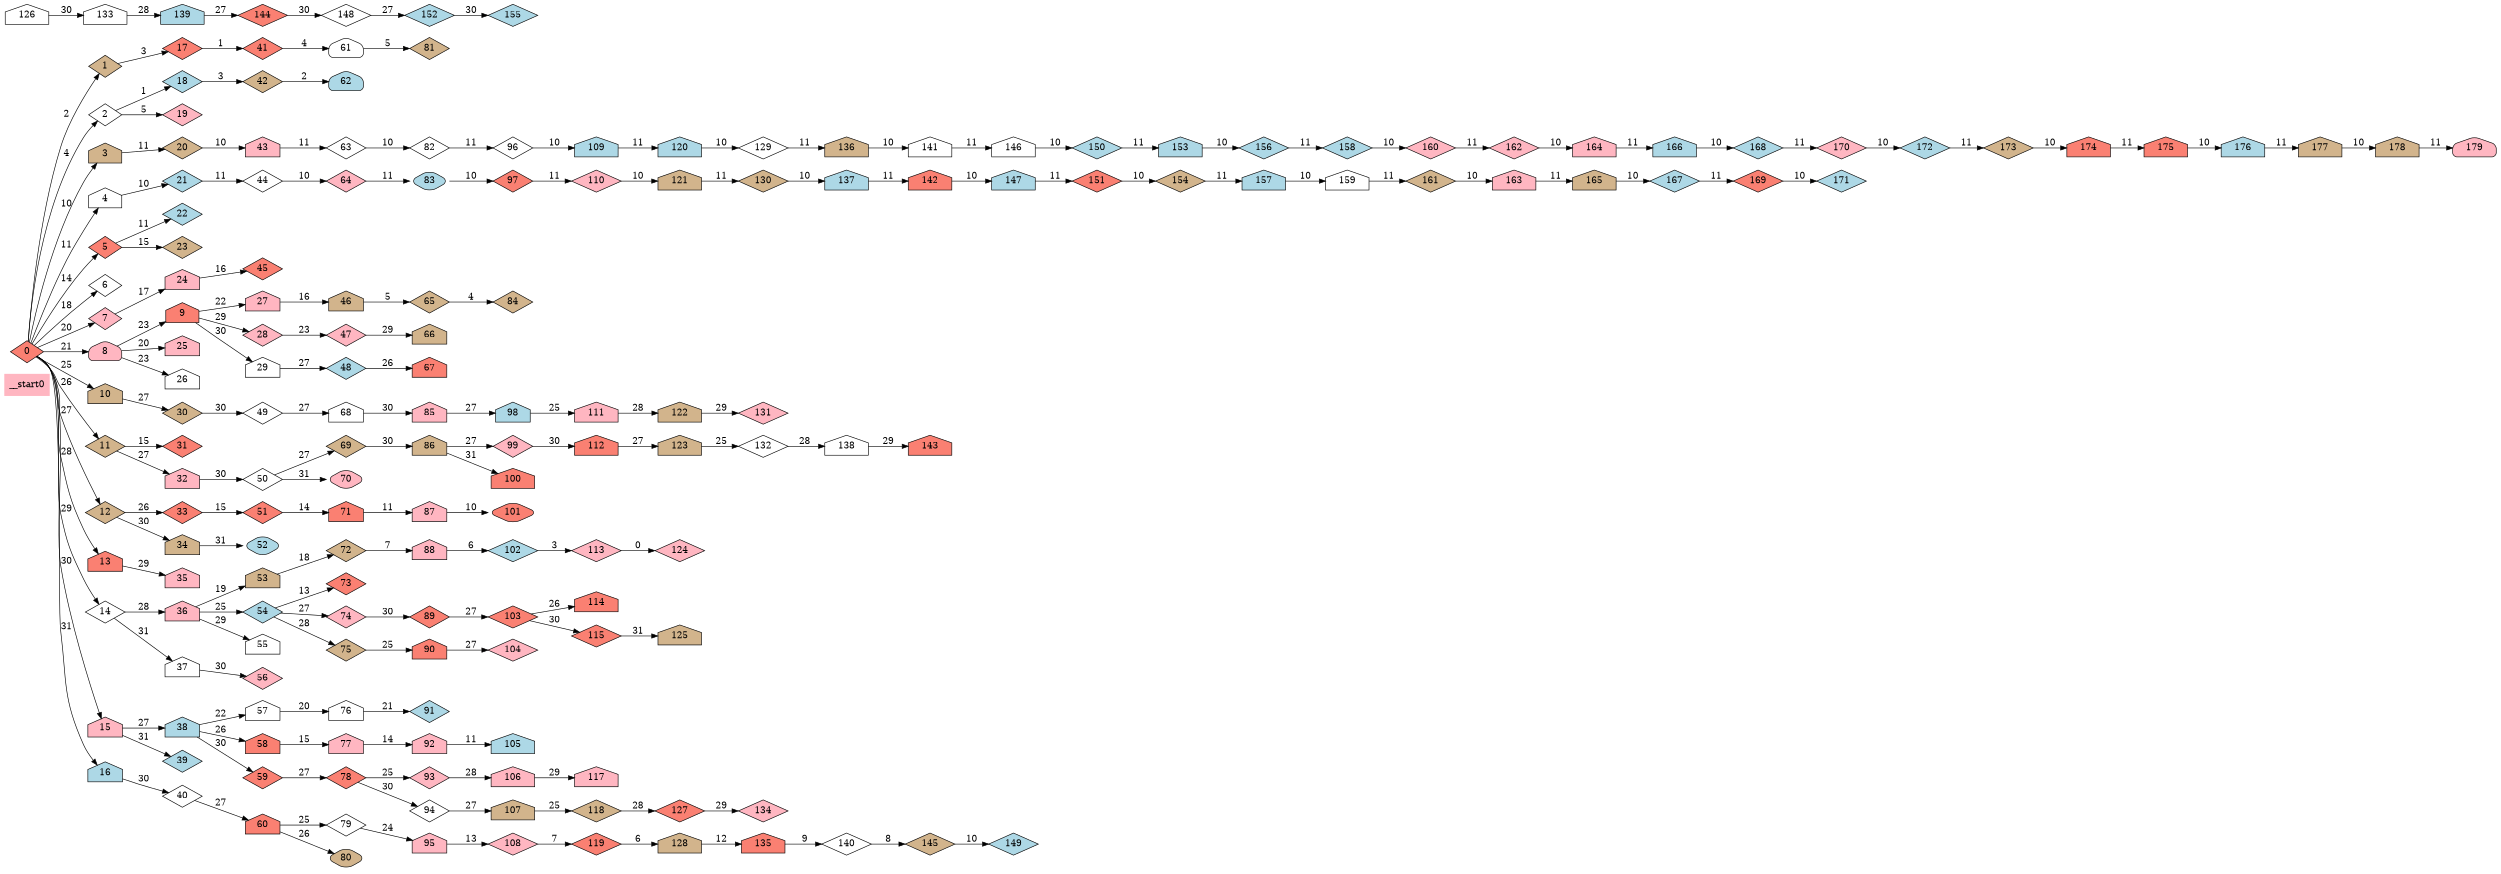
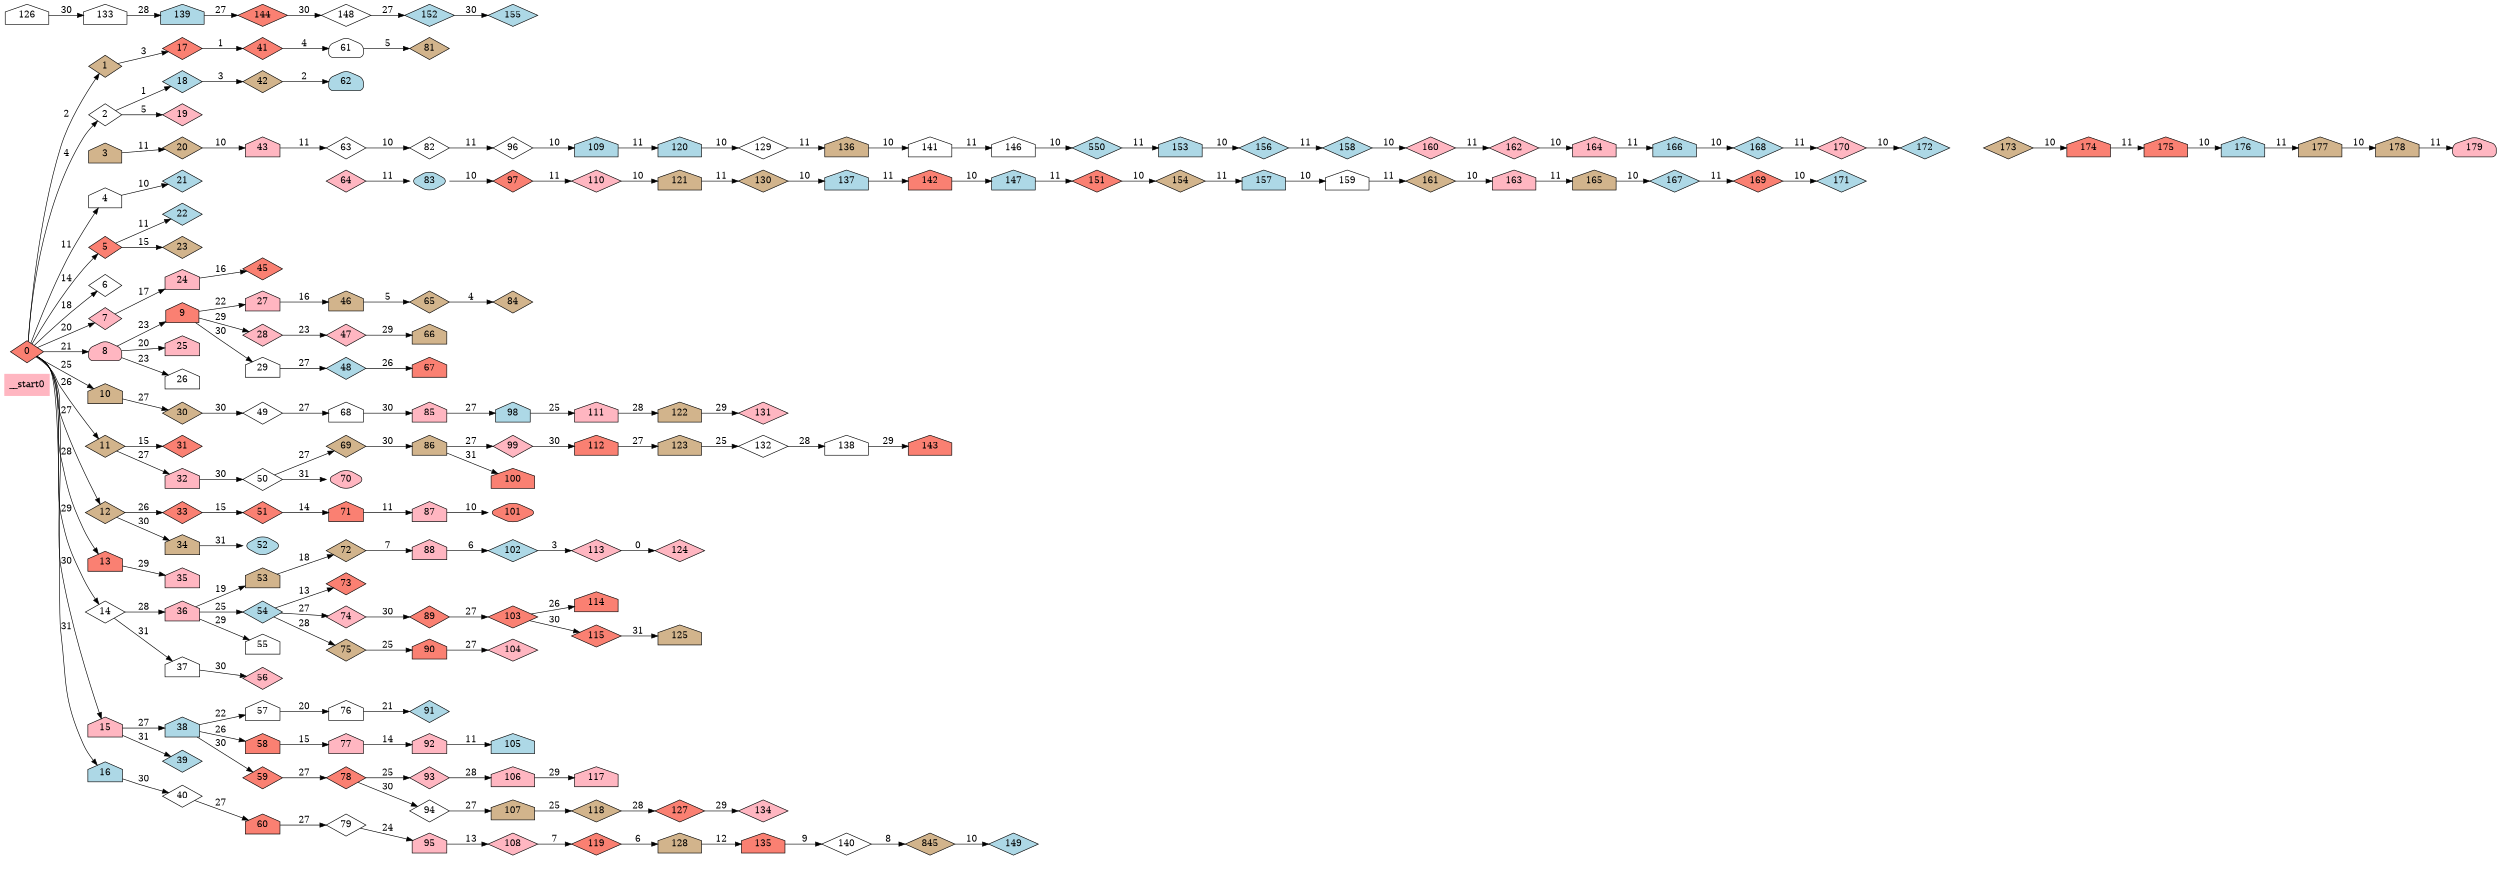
node "150": label "150" -> "550"
edge "172" -> "173": removed, label "11"
node "44": removed
edge "0" -> "3": removed, label "10"
edge "60" -> "79": label "25" -> "27"
node "145": label "145" -> "845"
node "80": removed
